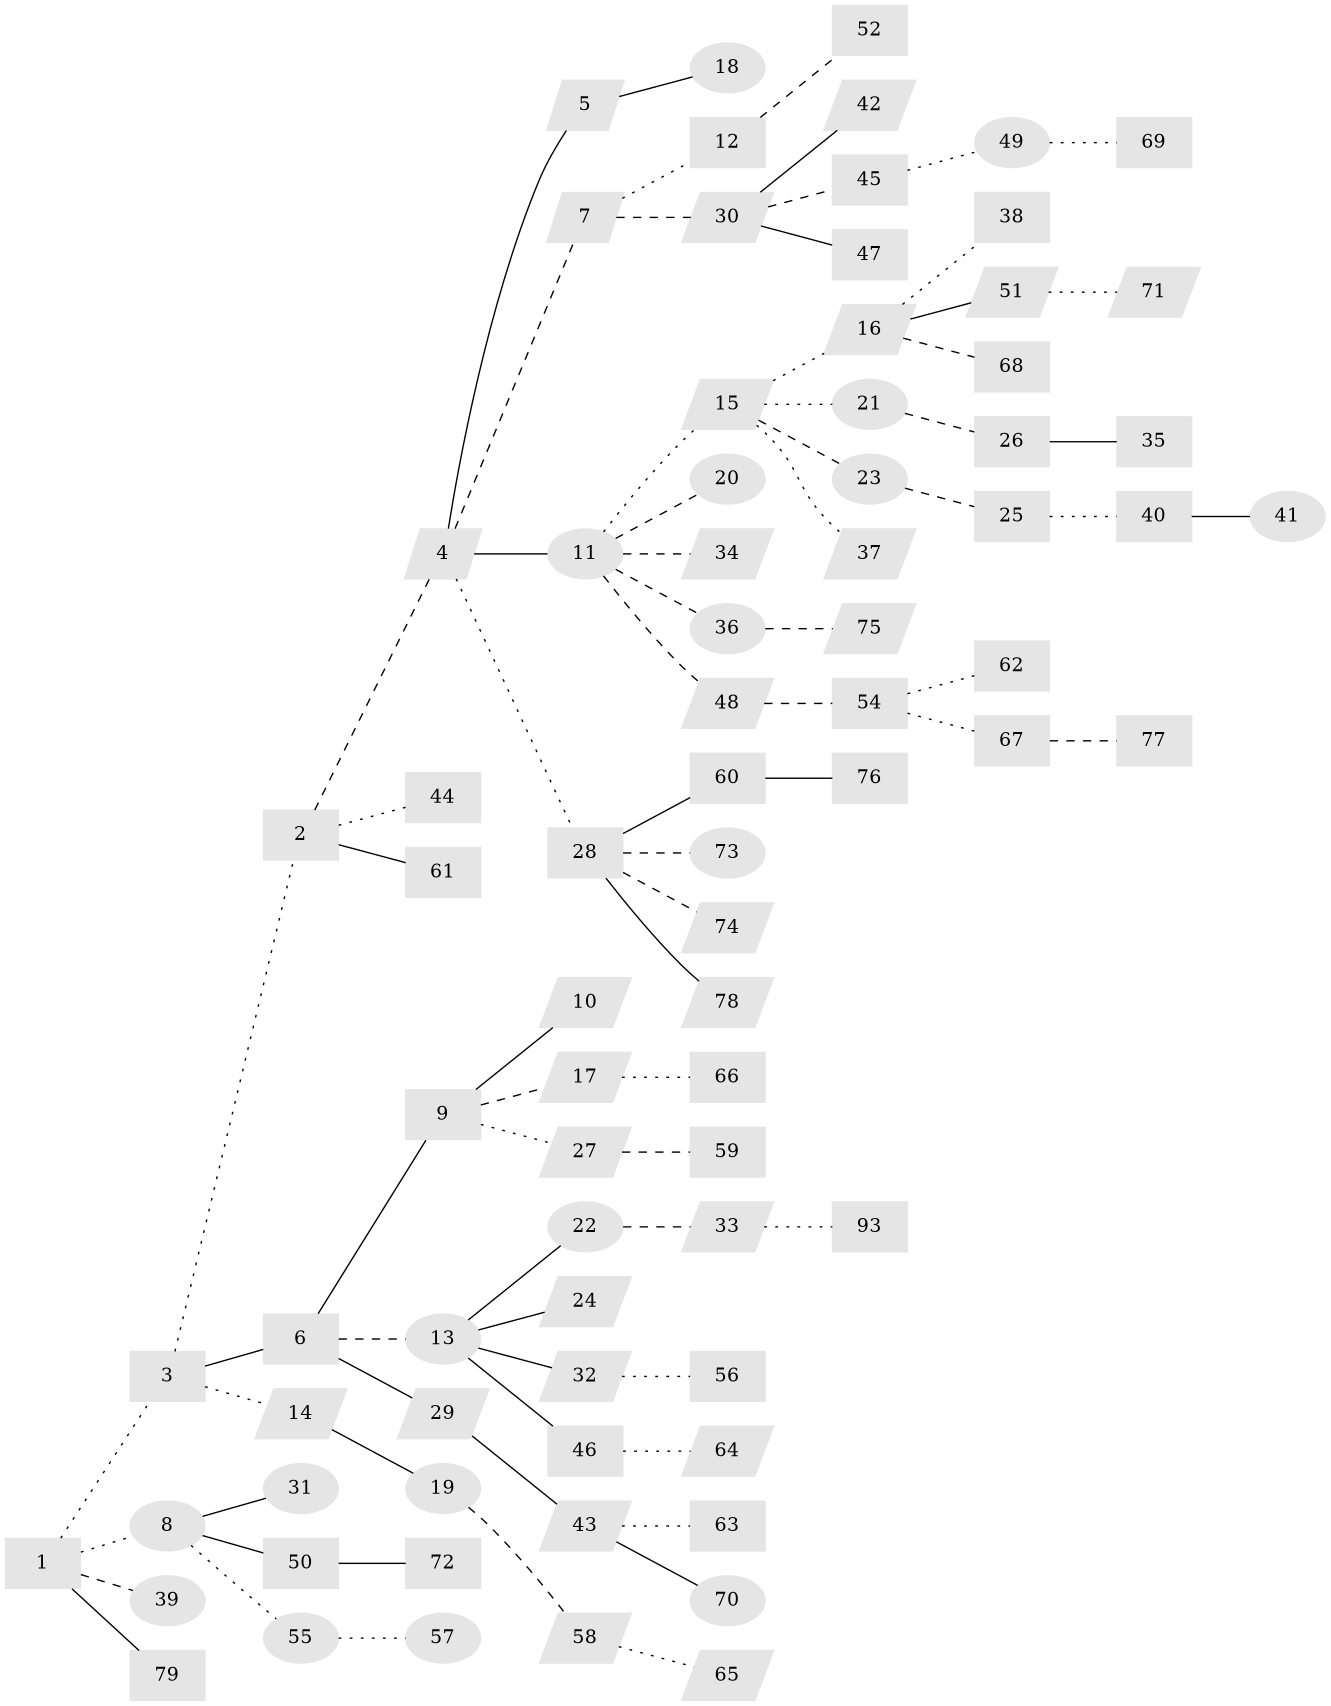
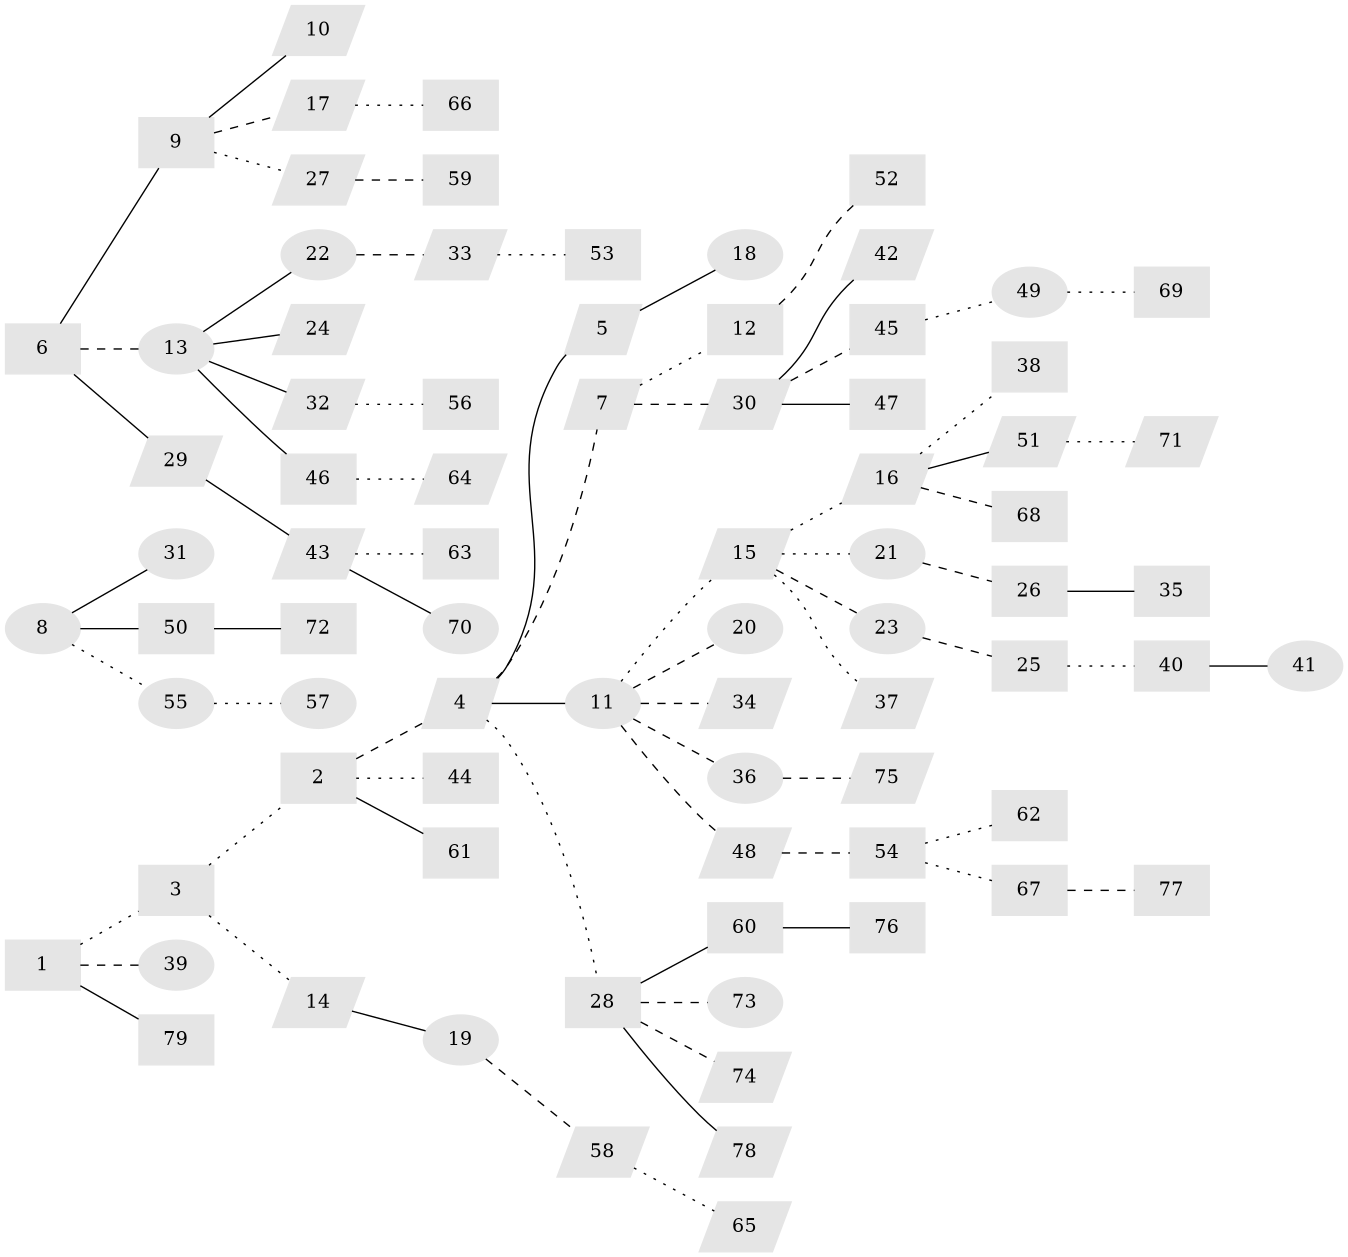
node "93": label "93" -> "53"
edge "6" -- "3": removed
edge "8" -- "1": removed
